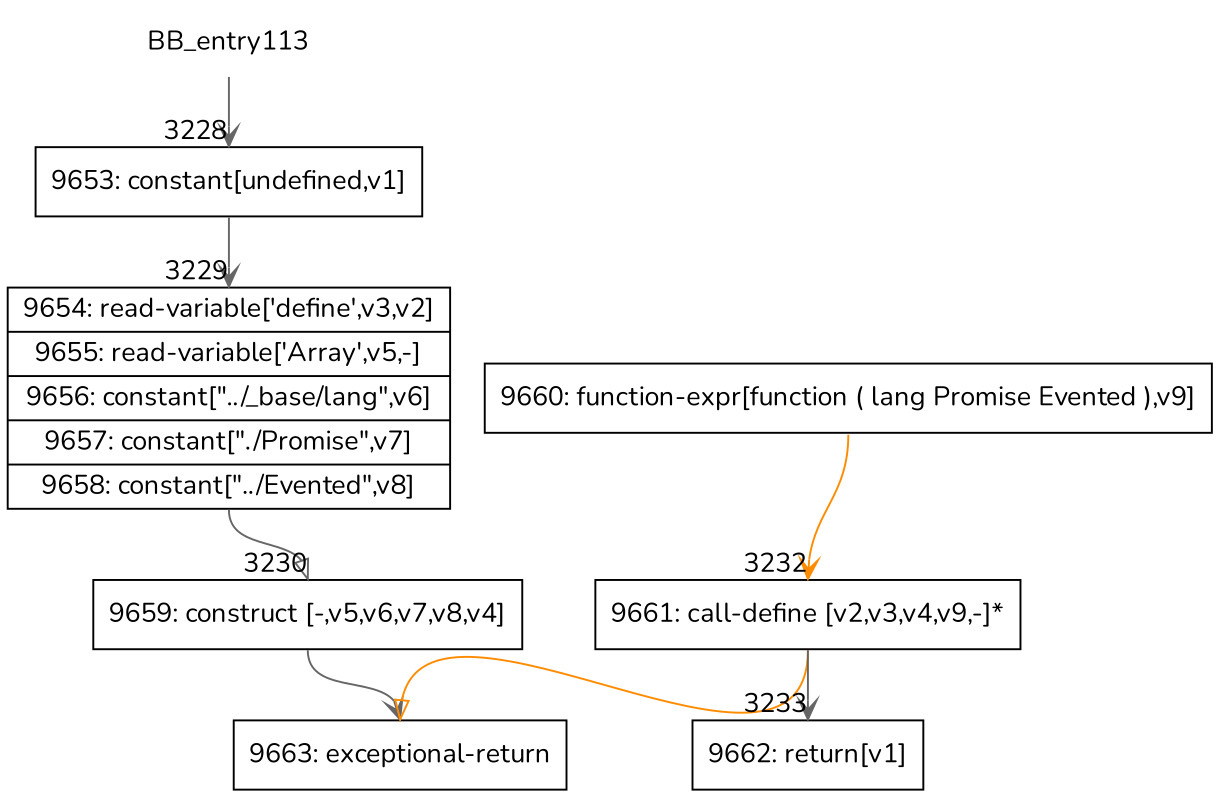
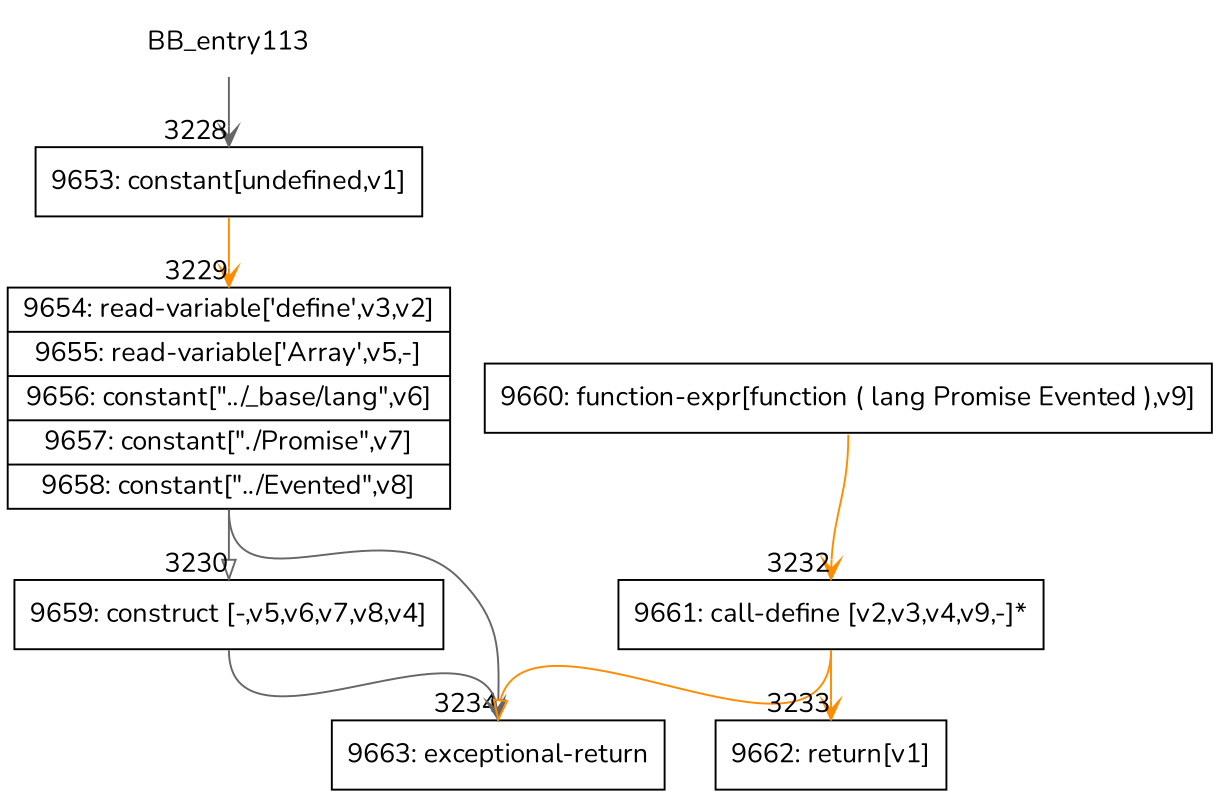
edge "9653: constant[undefined,v1]" -> "9654: read-variable['define',v3,v2]": color gray40 -> darkorange
edge "9654: read-variable['define',v3,v2]" -> "9663: exceptional-return": added
edge "9661: call-define [v2,v3,v4,v9,-]*" -> "9662: return[v1]": color gray40 -> darkorange
